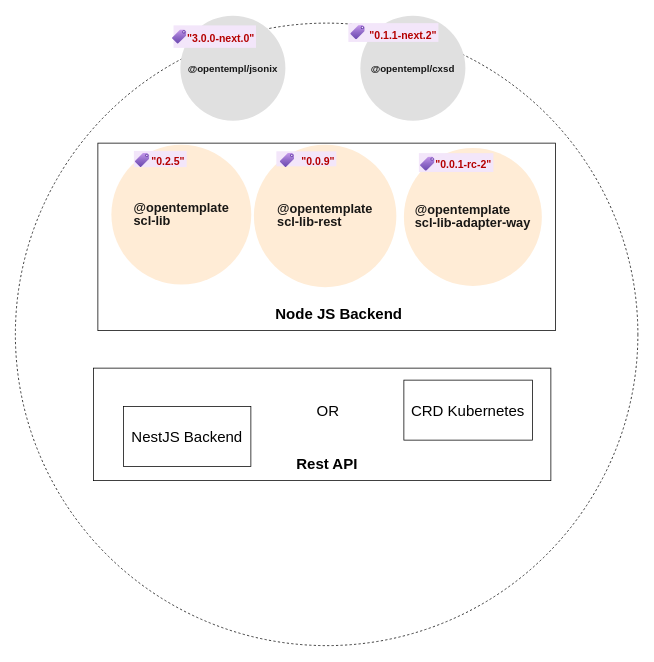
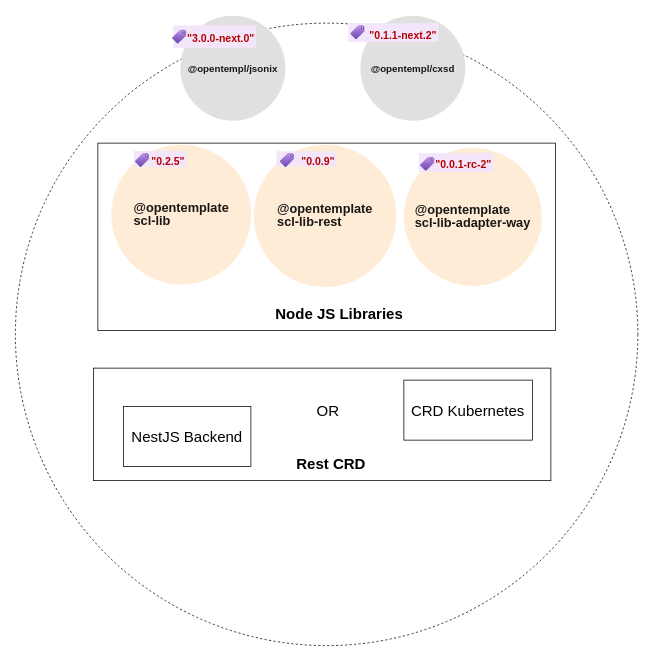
node "Node JS Backend": label "Node JS Backend" -> "Node JS Libraries"
node "Rest API": label "Rest API" -> "Rest CRD"
